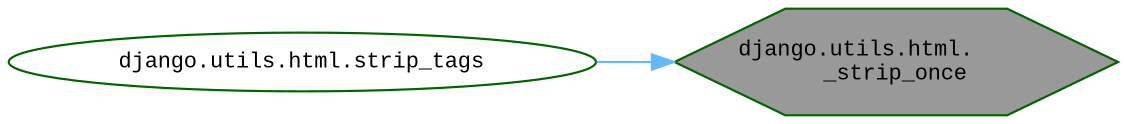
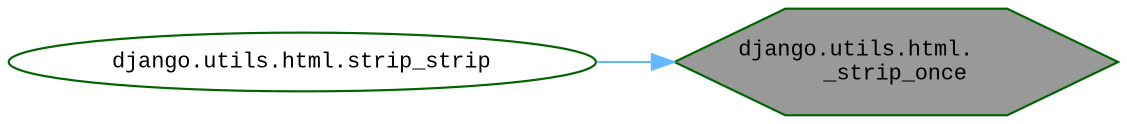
node "django.utils.html.strip_tags": label "django.utils.html.strip_tags" -> "django.utils.html.strip_strip"
